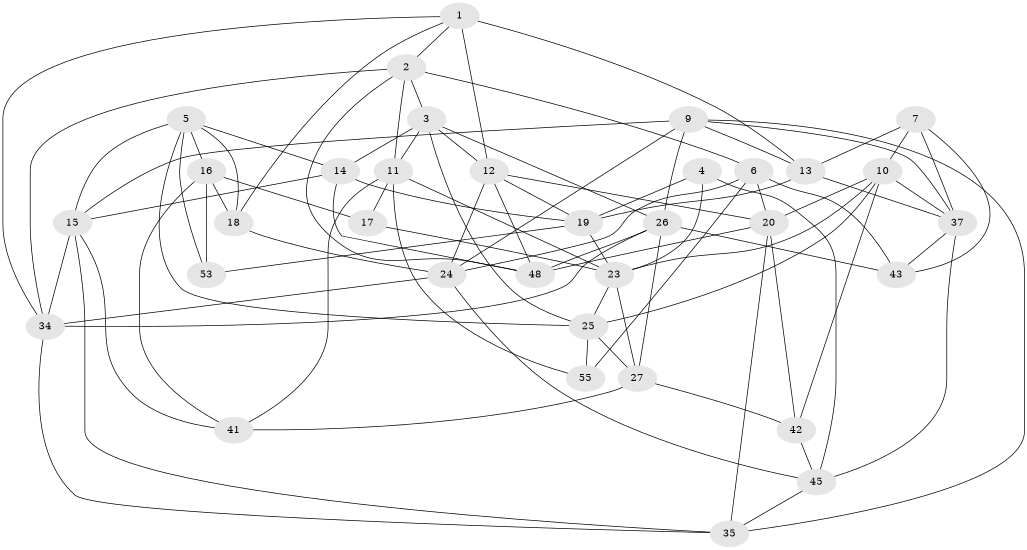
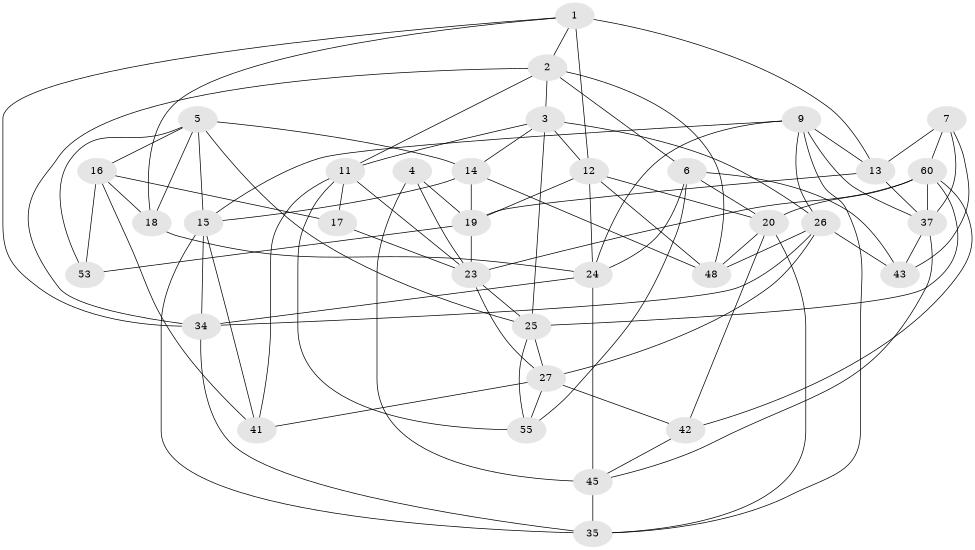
node "10": label "10" -> "60"
edge "27" -- "55": added
